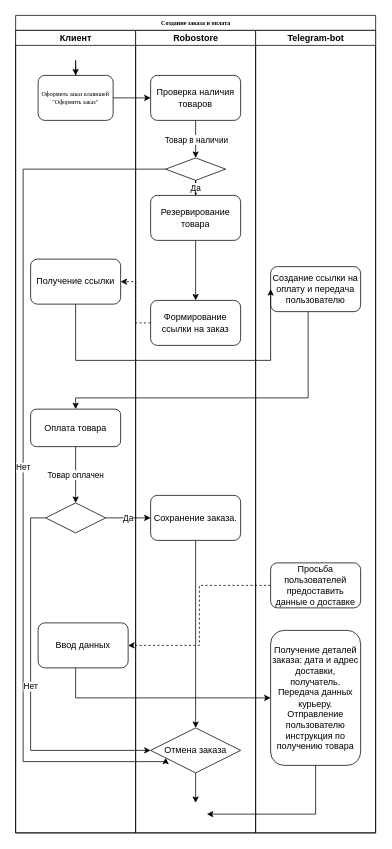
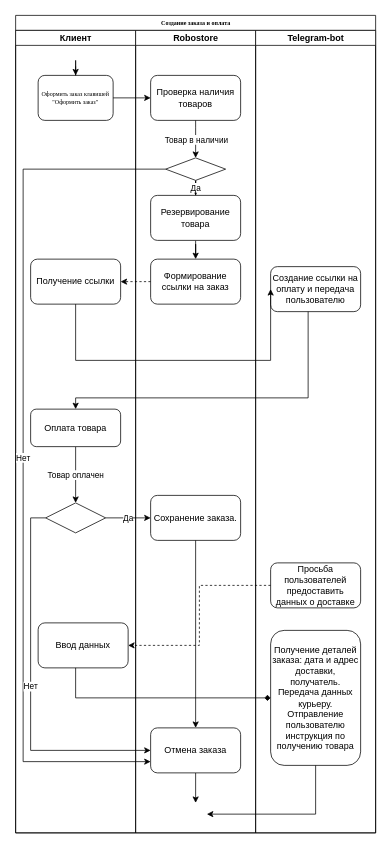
node "Формирование ссылки на заказ": moved (195, 323) -> (195, 282)
node "Просьба пользователей предоставить данные о доставке": label "Просьба пользователей предоставить данные о доставке" -> "Просьба пользователей предоставить данных о доставке"
edge "Ввод данных" -> "Получение деталей заказа: дата и адрес доставки, получатель. Передача данных курьеру. Отправление пользователю инструкция по получению товара": arrowhead classic -> diamond
node "Отмена заказа": shape diamond -> rounded rectangle
